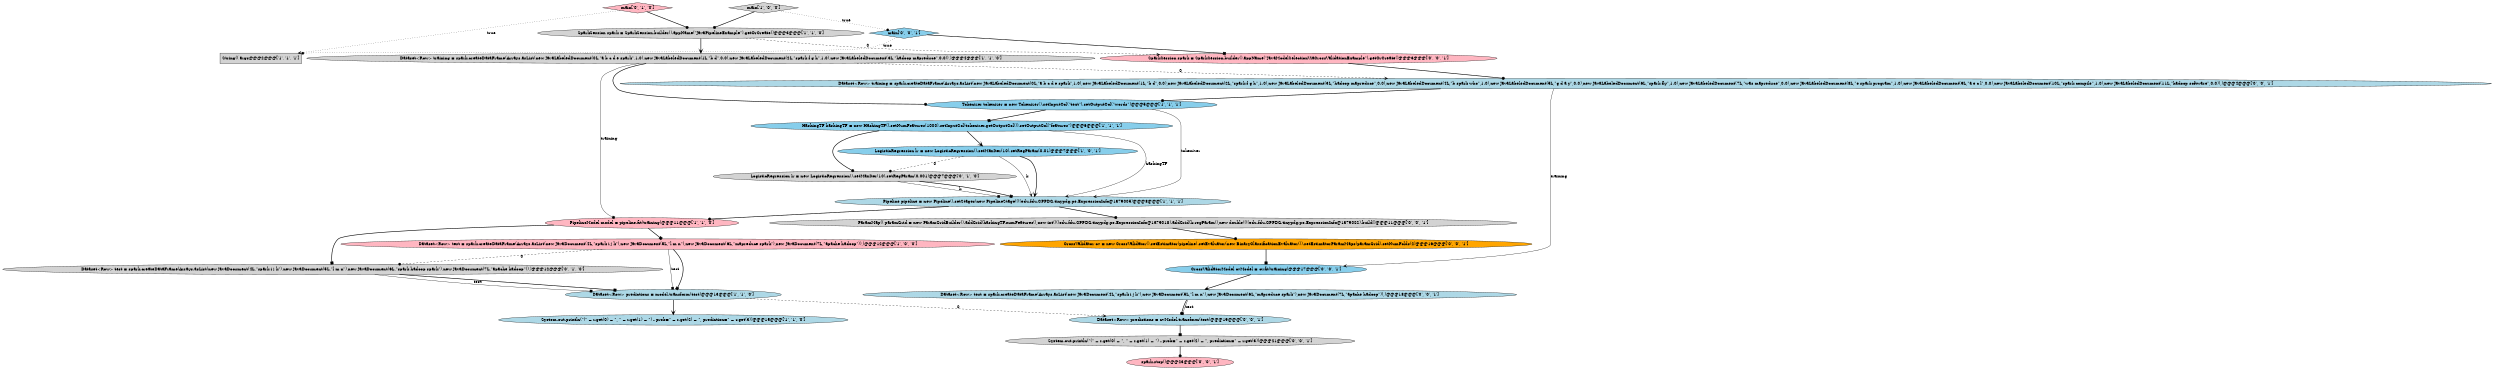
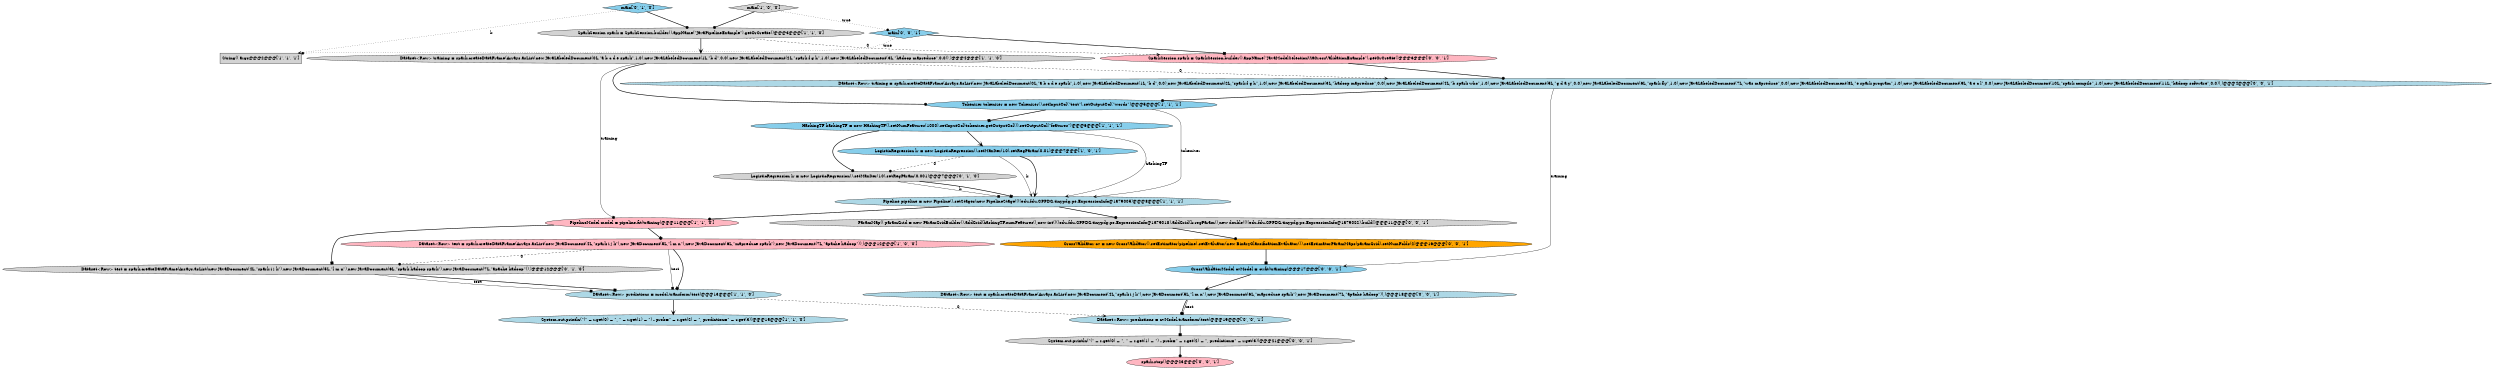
node "main['0', '1', '0']": fillcolor lightpink -> skyblue
edge "main['0', '1', '0']" -> "String(( args@@@2@@@['1', '1', '1']": label "true" -> "lr"
